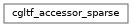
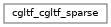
node "cgltf_accessor_sparse": label "cgltf_accessor_sparse" -> "cgltf_cgltf_sparse"
